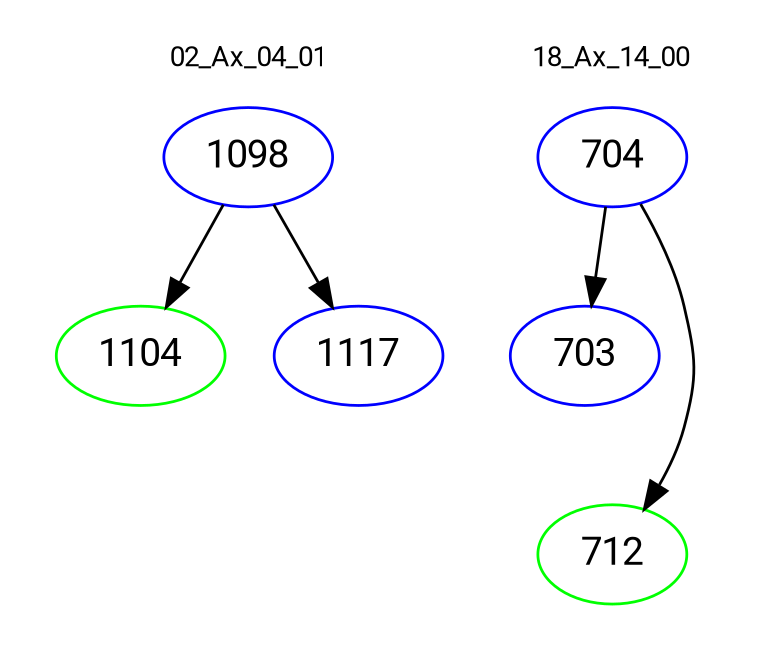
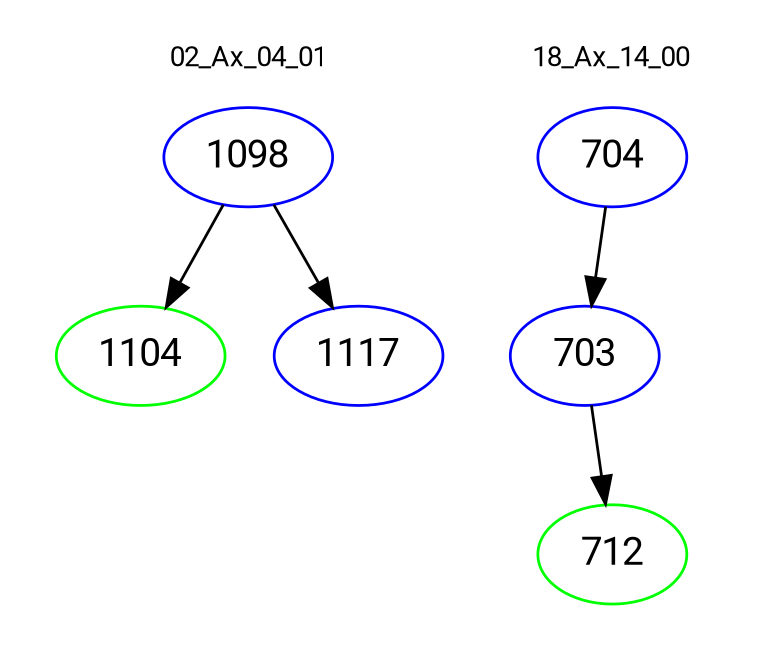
edge "704" -> "712": now "703" -> "712"
